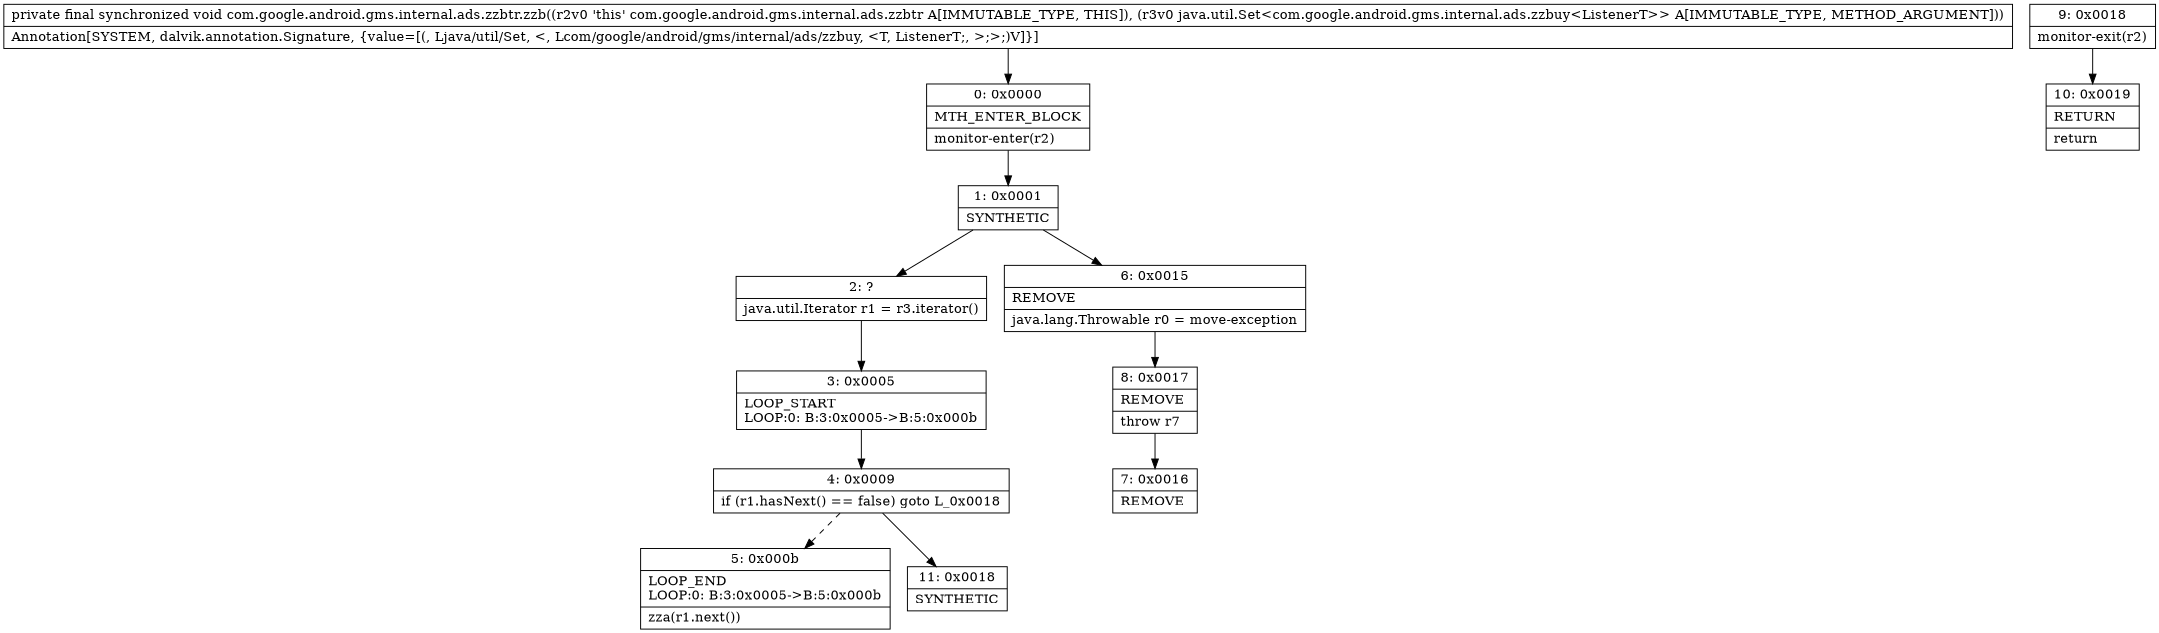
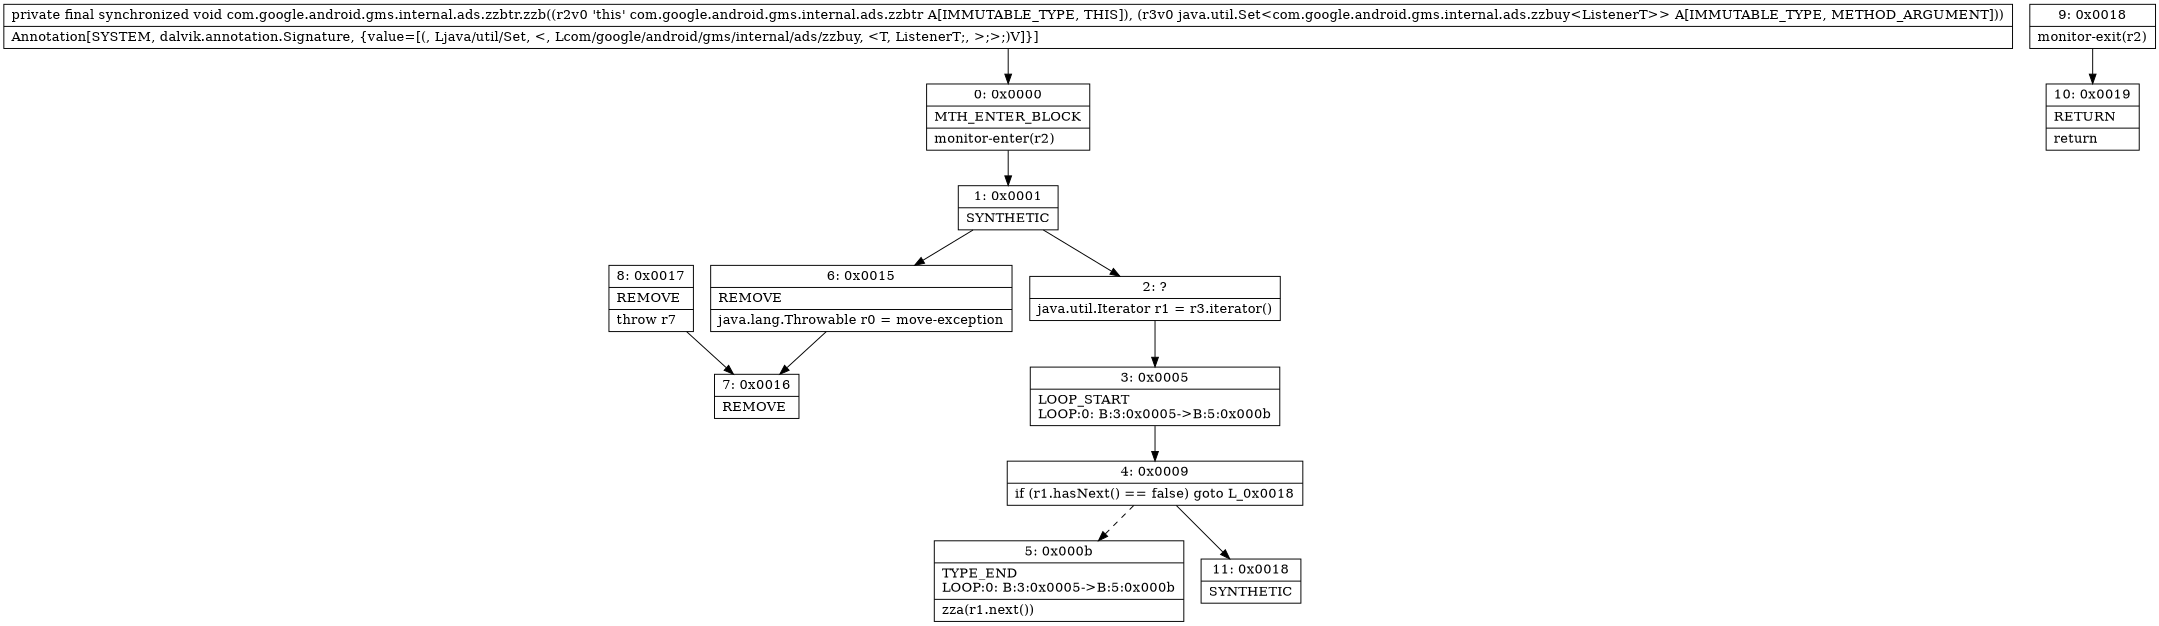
edge "6: 0x0015" -> "8: 0x0017": now "6: 0x0015" -> "7: 0x0016"
node "5: 0x000b": text "LOOP_END" -> "TYPE_END"
